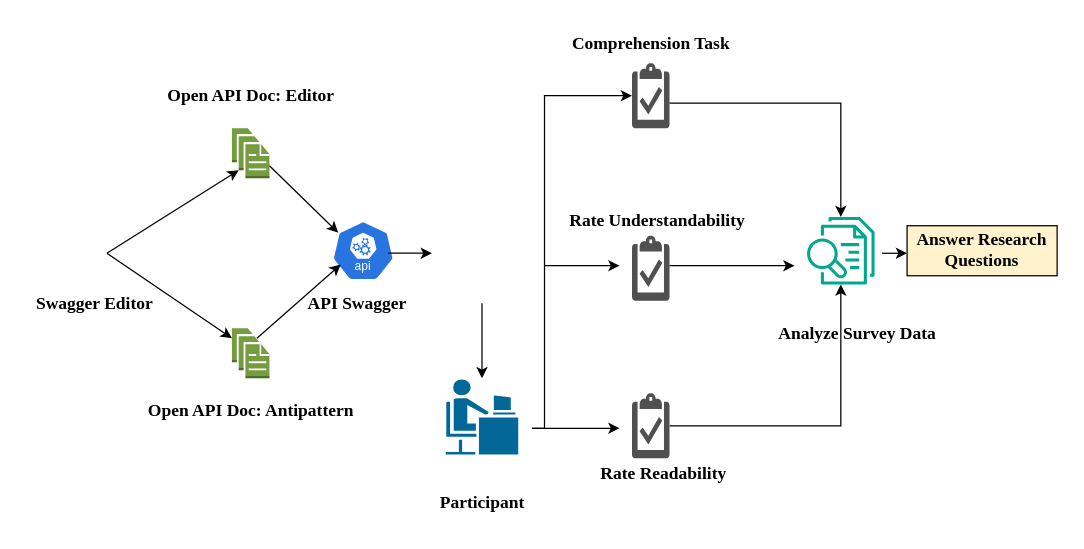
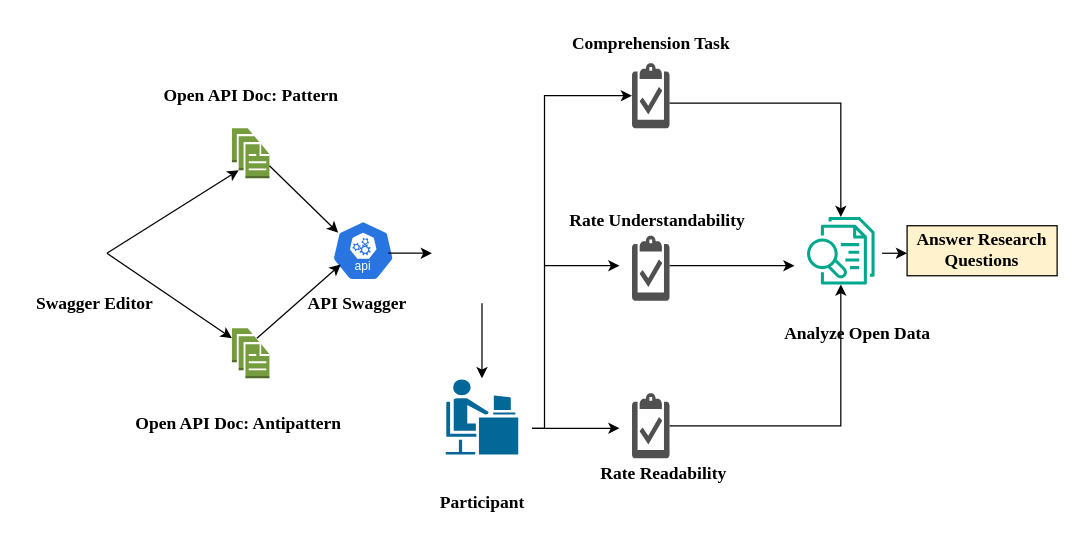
node "Open API Doc: Editor": label "Open API Doc: Editor" -> "Open API Doc: Pattern"
node "Analyze Survey Data": label "Analyze Survey Data" -> "Analyze Open Data"
node "Open API Doc: Antipattern": moved (251, 412) -> (238, 424)
